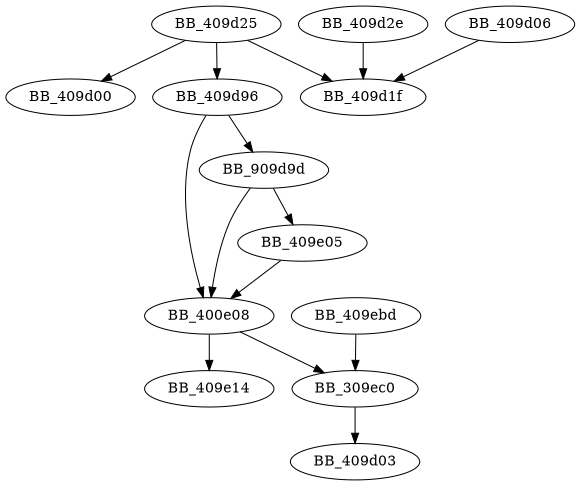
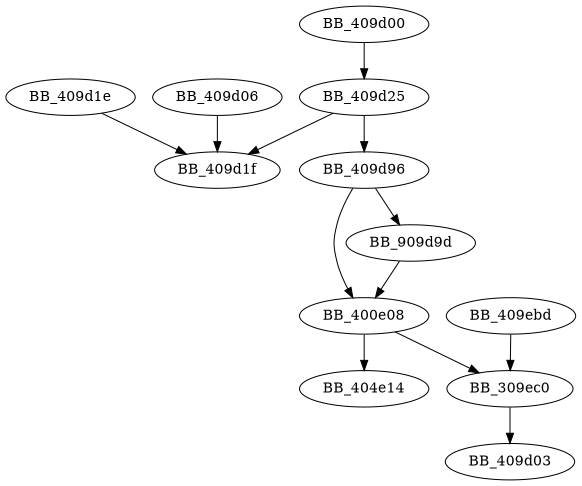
node "BB_409d2e": label "BB_409d2e" -> "BB_409d1e"
edge "BB_409d25" -> "BB_409d00": reversed
node "BB_409e05": removed
node "BB_409e14": label "BB_409e14" -> "BB_404e14"
